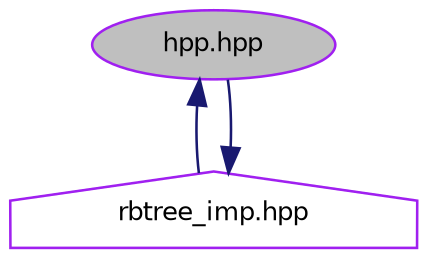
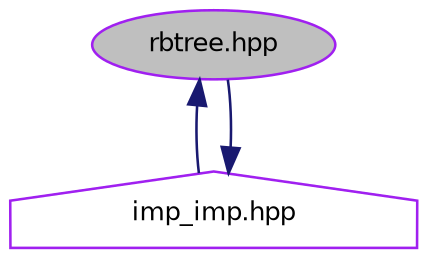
node "hpp.hpp": label "hpp.hpp" -> "rbtree.hpp"
node "rbtree_imp.hpp": label "rbtree_imp.hpp" -> "imp_imp.hpp"
